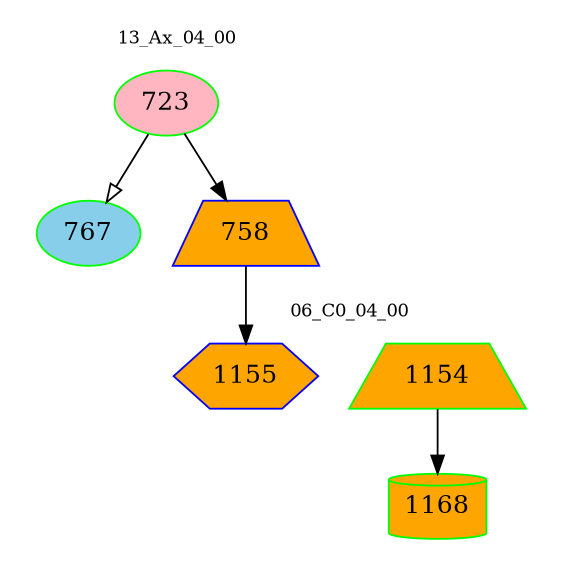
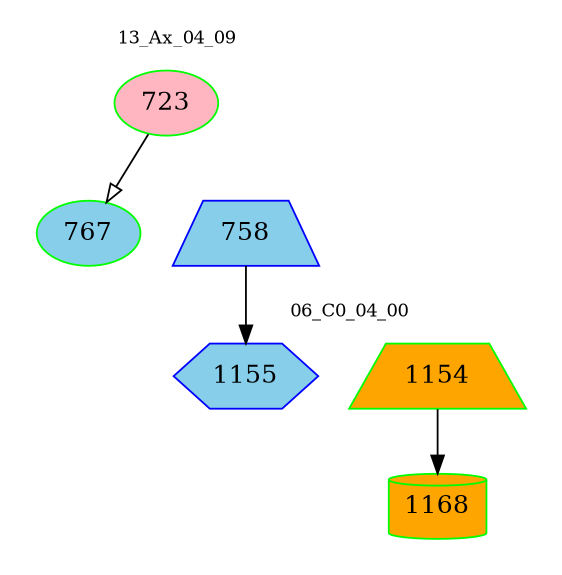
cluster "13_Ax_04_00": label "13_Ax_04_00" -> "13_Ax_04_09"
edge "723" -> "758": removed
node "758": fillcolor orange -> skyblue
node "1155": fillcolor orange -> skyblue
